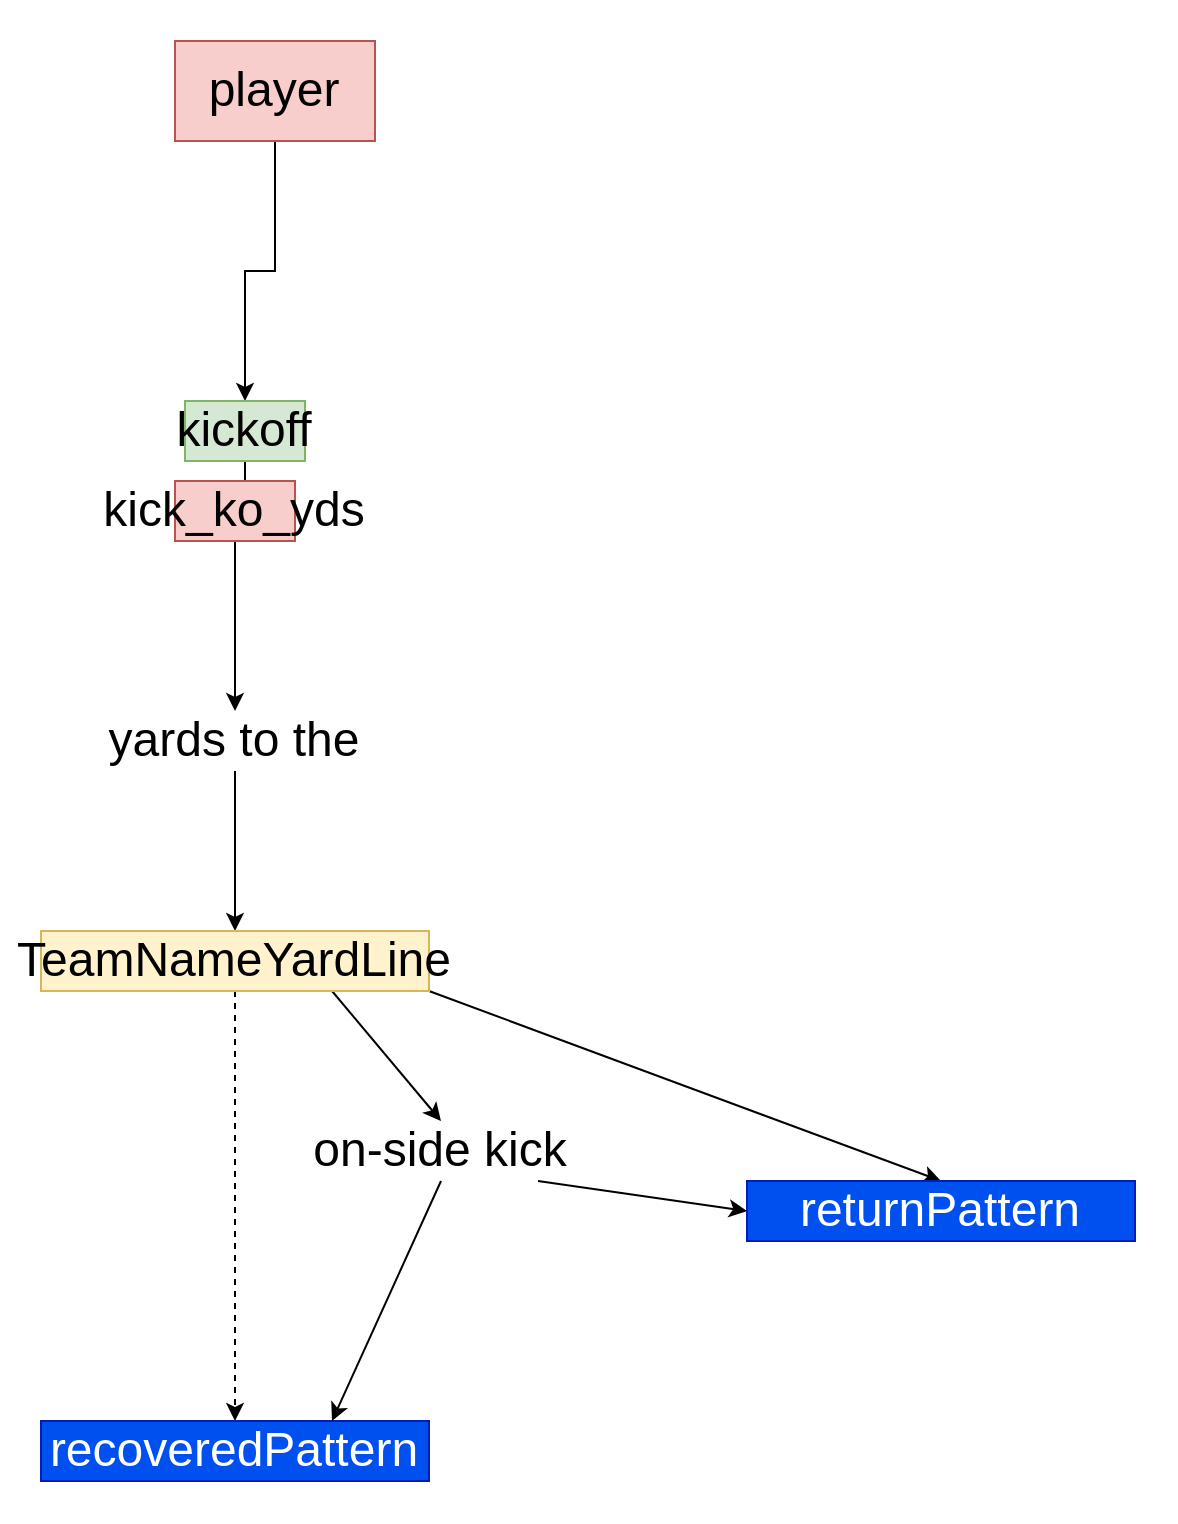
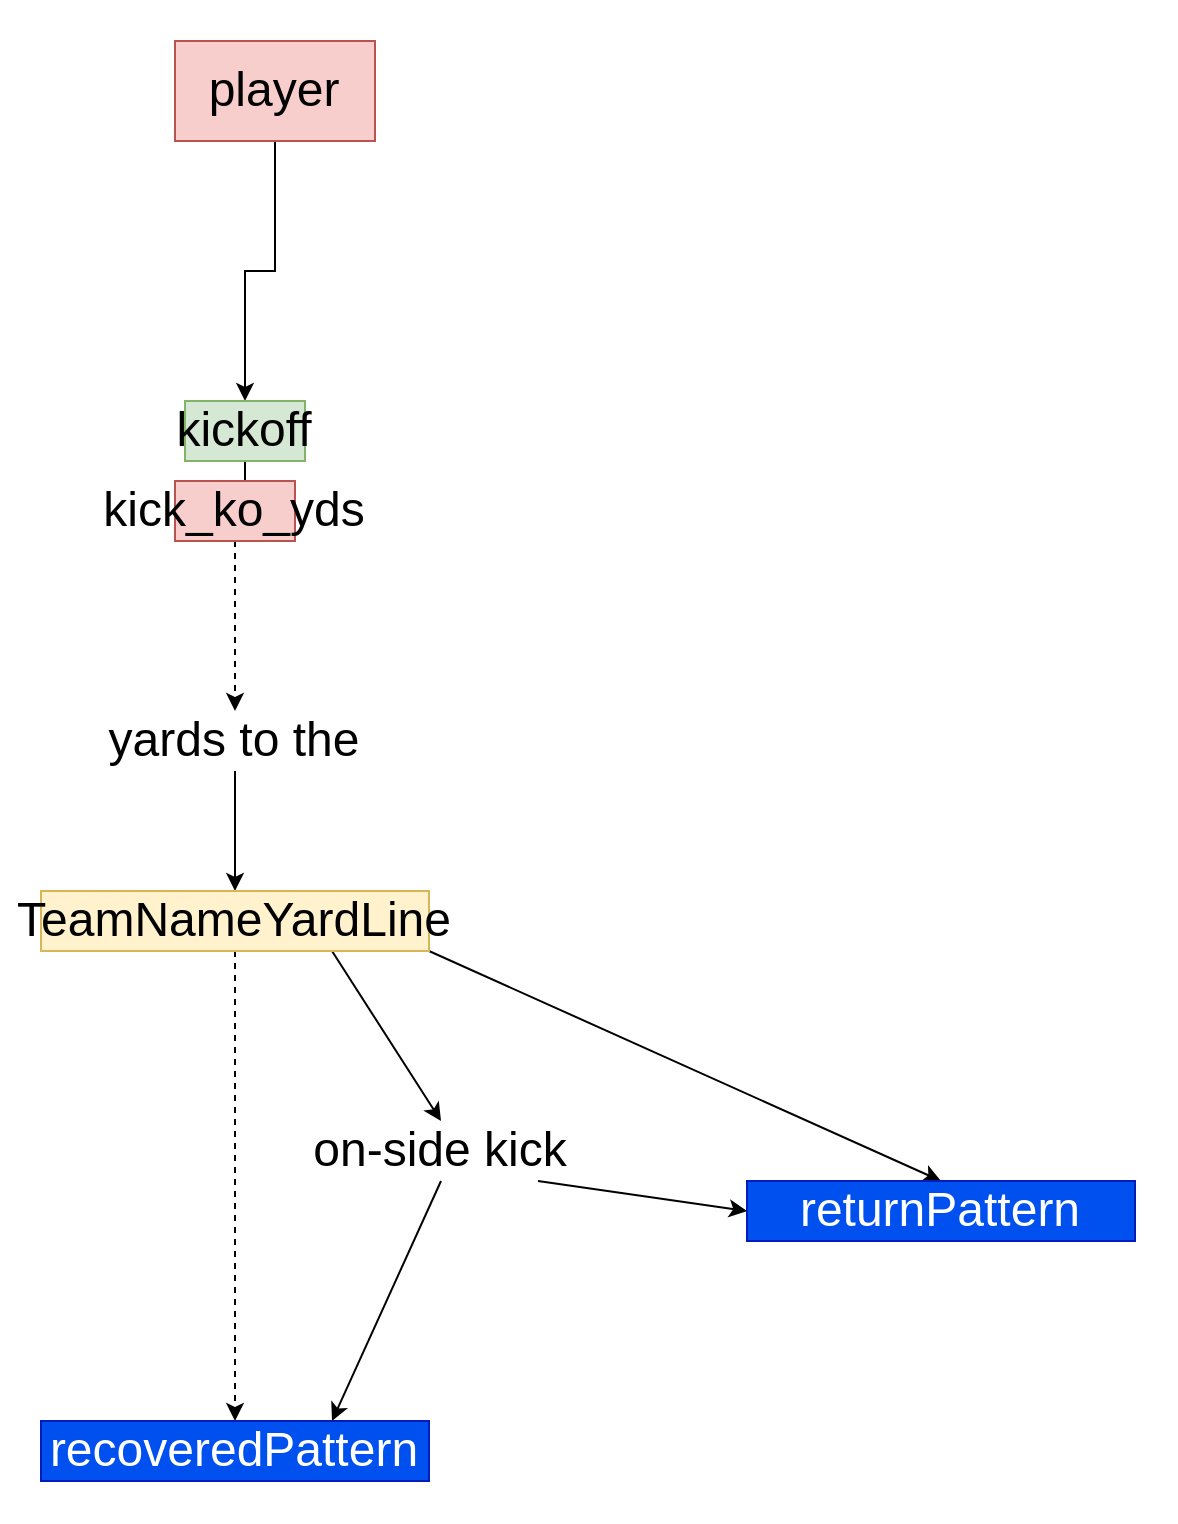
edge "kick_ko_yds" -> "yards to the": style solid -> dashed
node "TeamNameYardLine": moved (235, 961) -> (235, 921)
